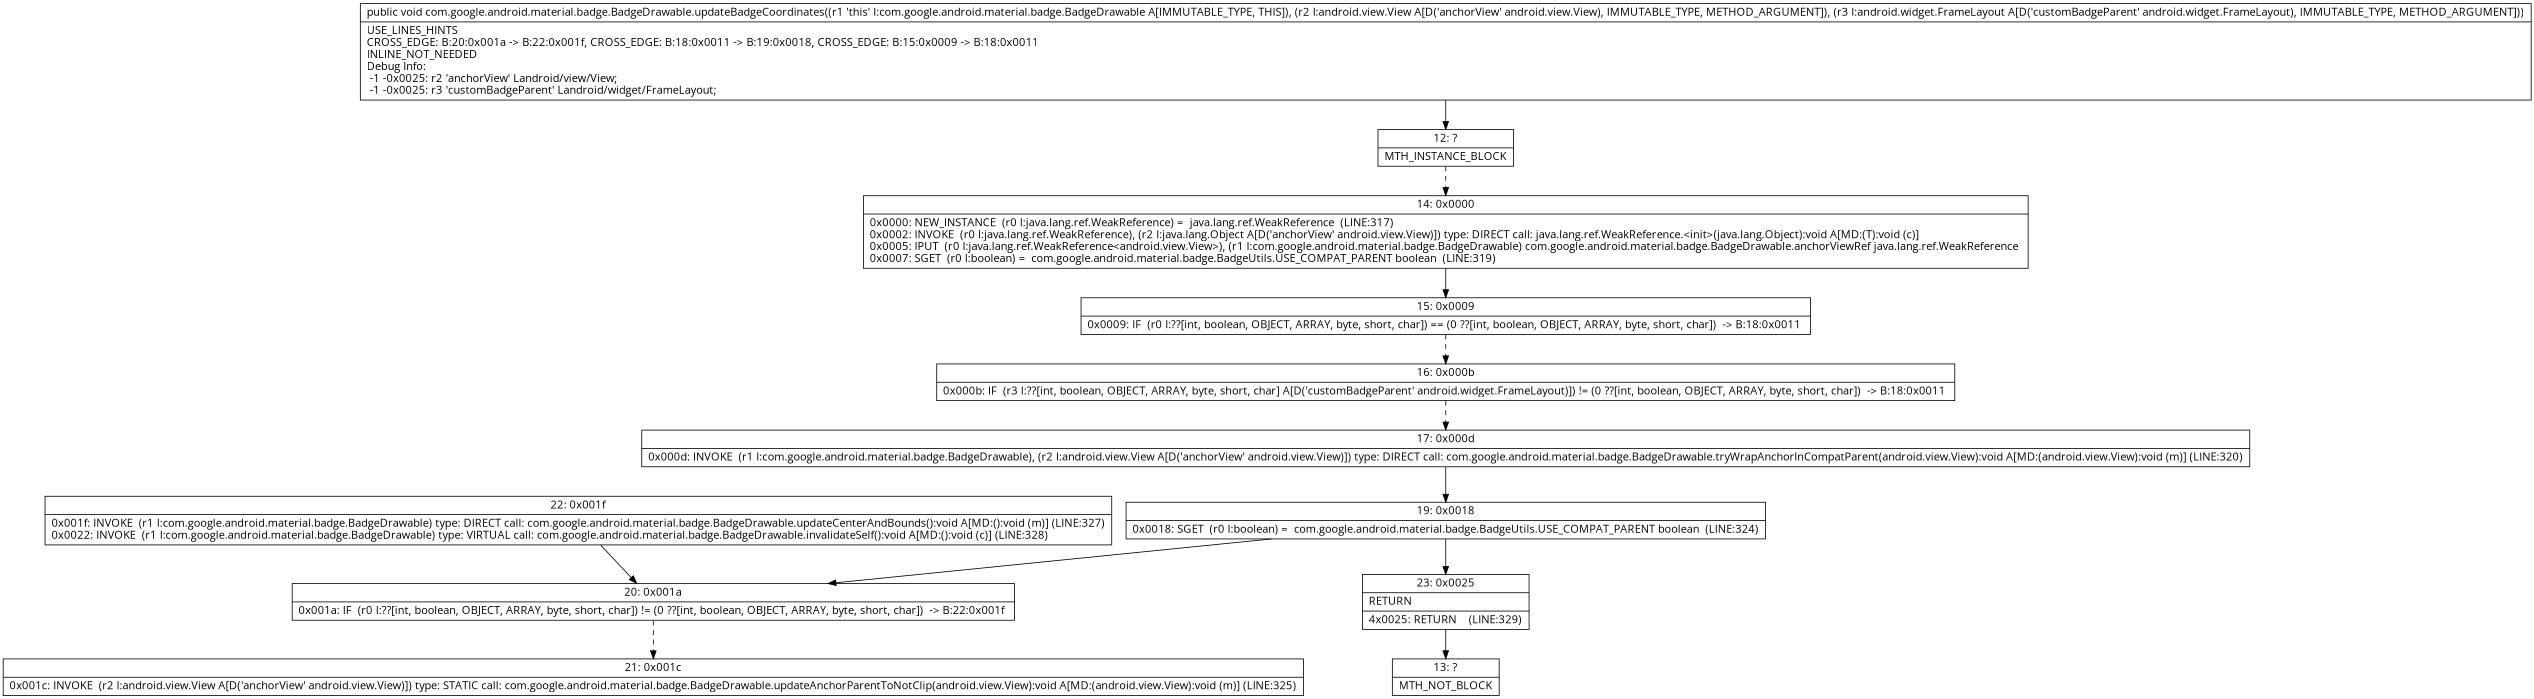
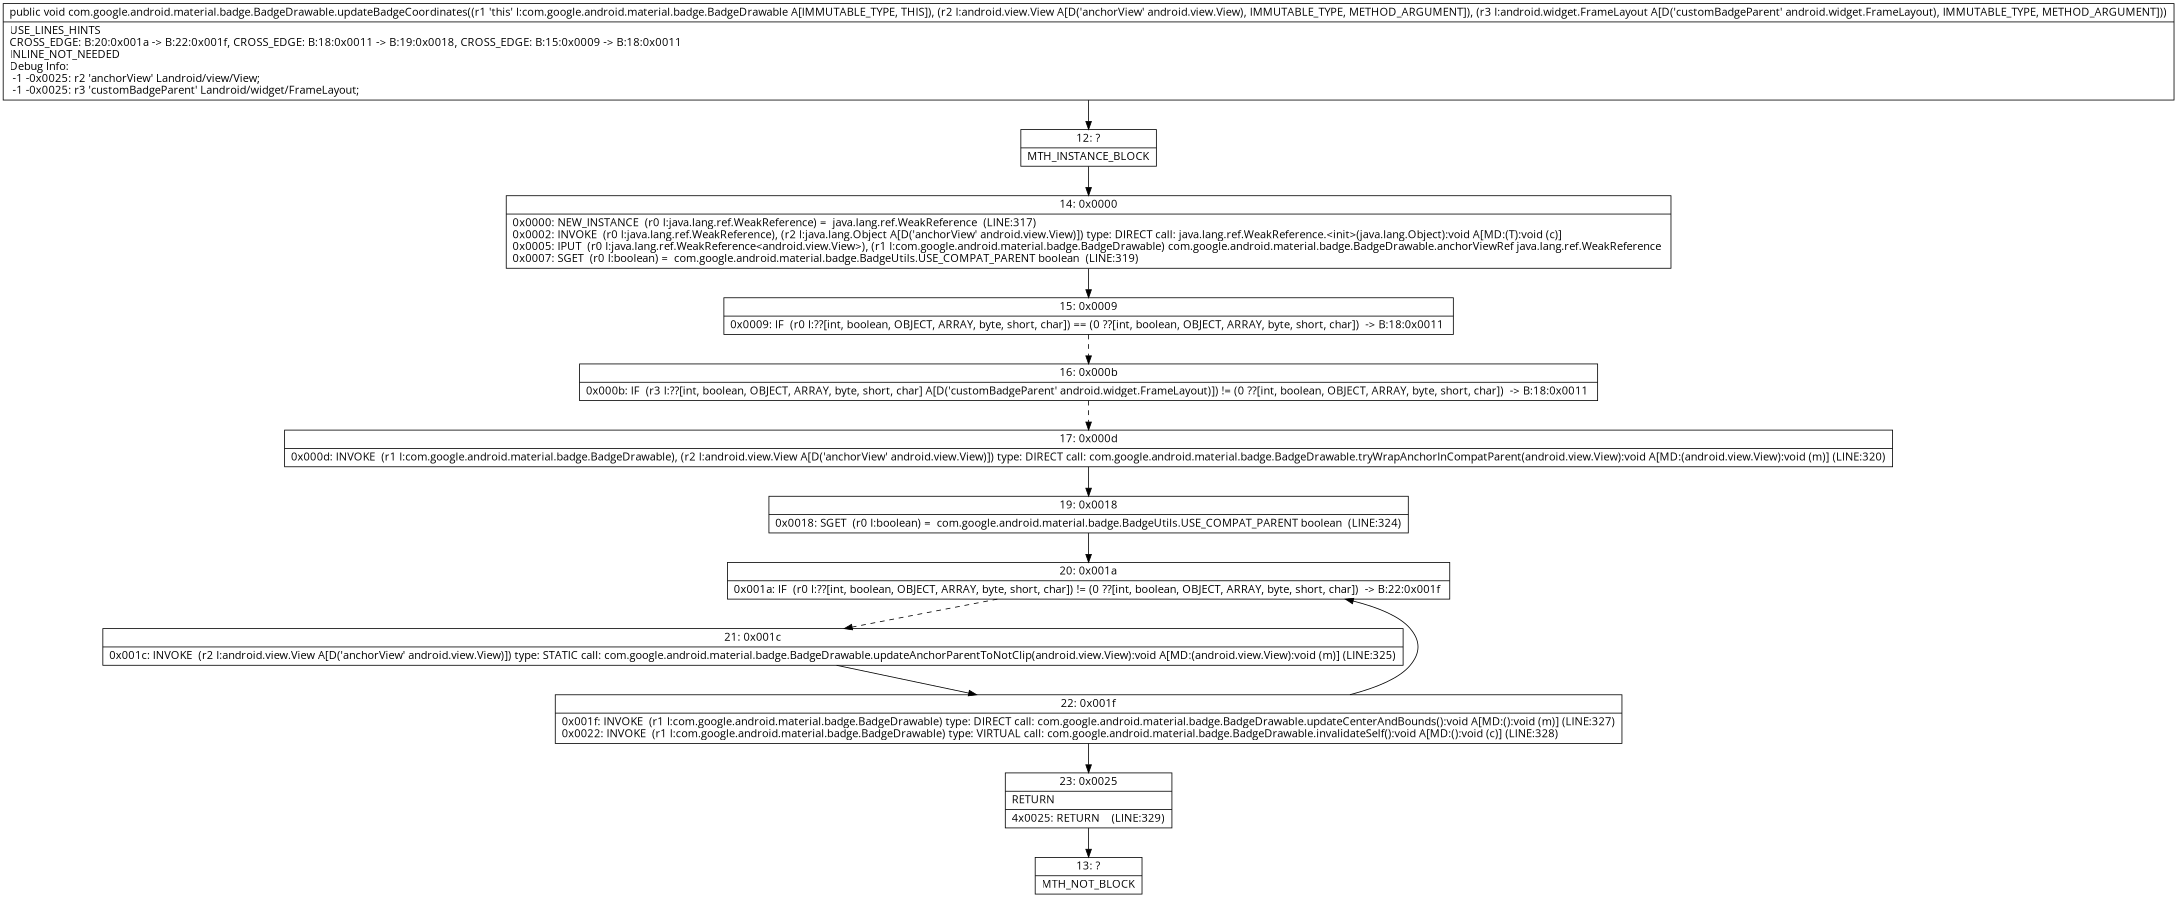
edge "12: ?" -> "14: 0x0000": style dashed -> solid
edge "19: 0x0018" -> "23: 0x0025": now "22: 0x001f" -> "23: 0x0025"
edge "21: 0x001c" -> "22: 0x001f": added
